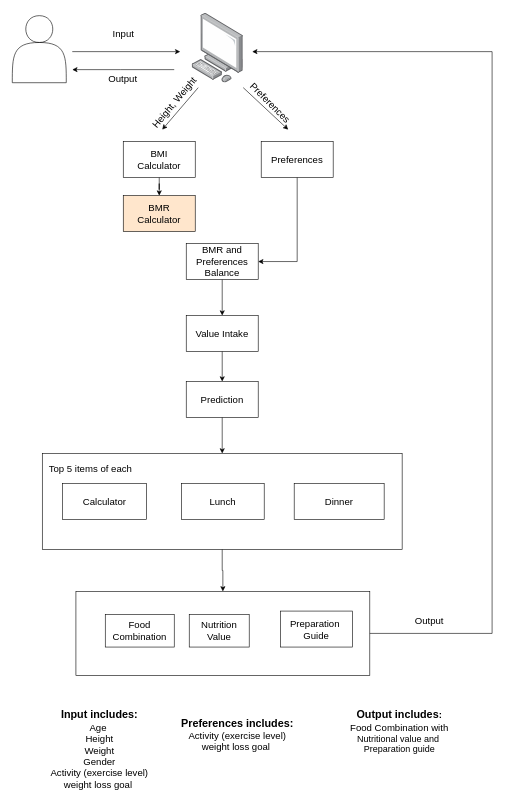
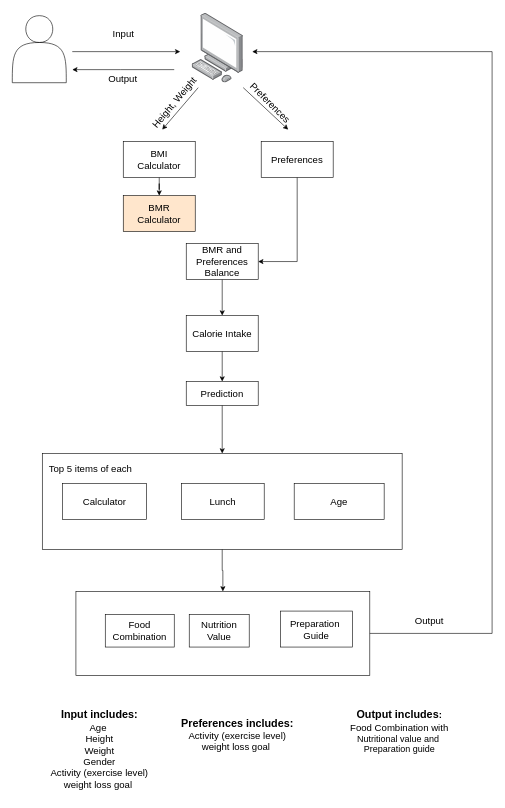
node "Value Intake": label "Value Intake" -> "Calorie Intake"
node "Prediction": size 72x36 -> 72x24
node "Dinner": label "Dinner" -> "Age"
